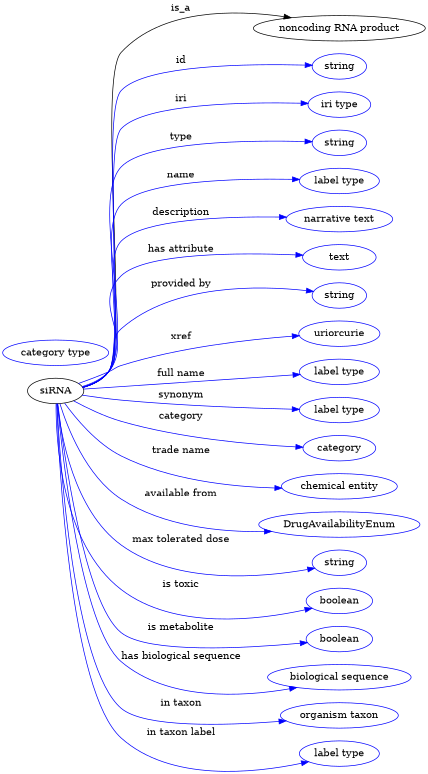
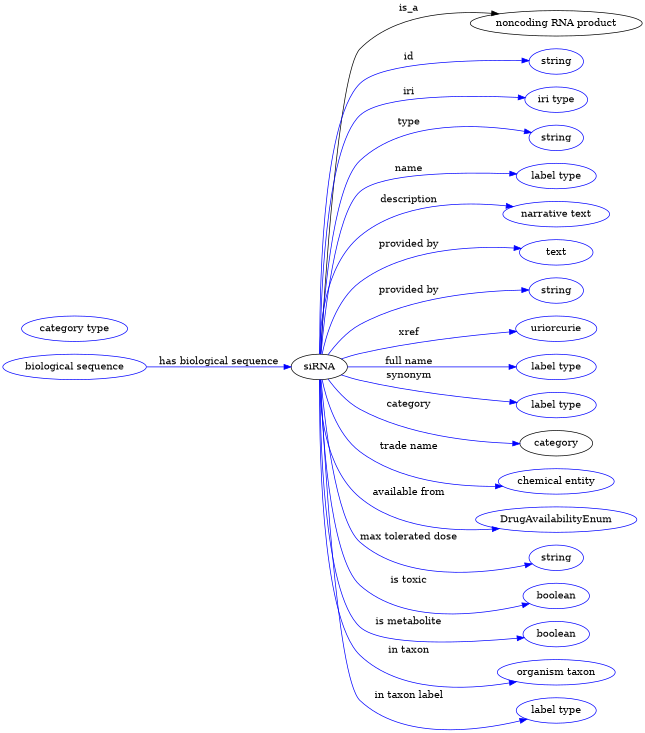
edge "siRNA" -> "text": label "has attribute" -> "provided by"
node "category": color blue -> black
edge "siRNA" -> "biological sequence": reversed
